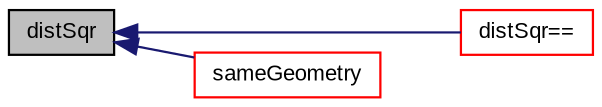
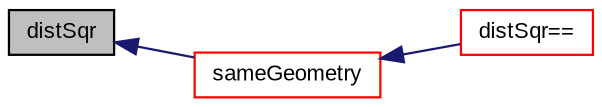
edge "distSqr==" -> "distSqr": now "distSqr==" -> "sameGeometry"
